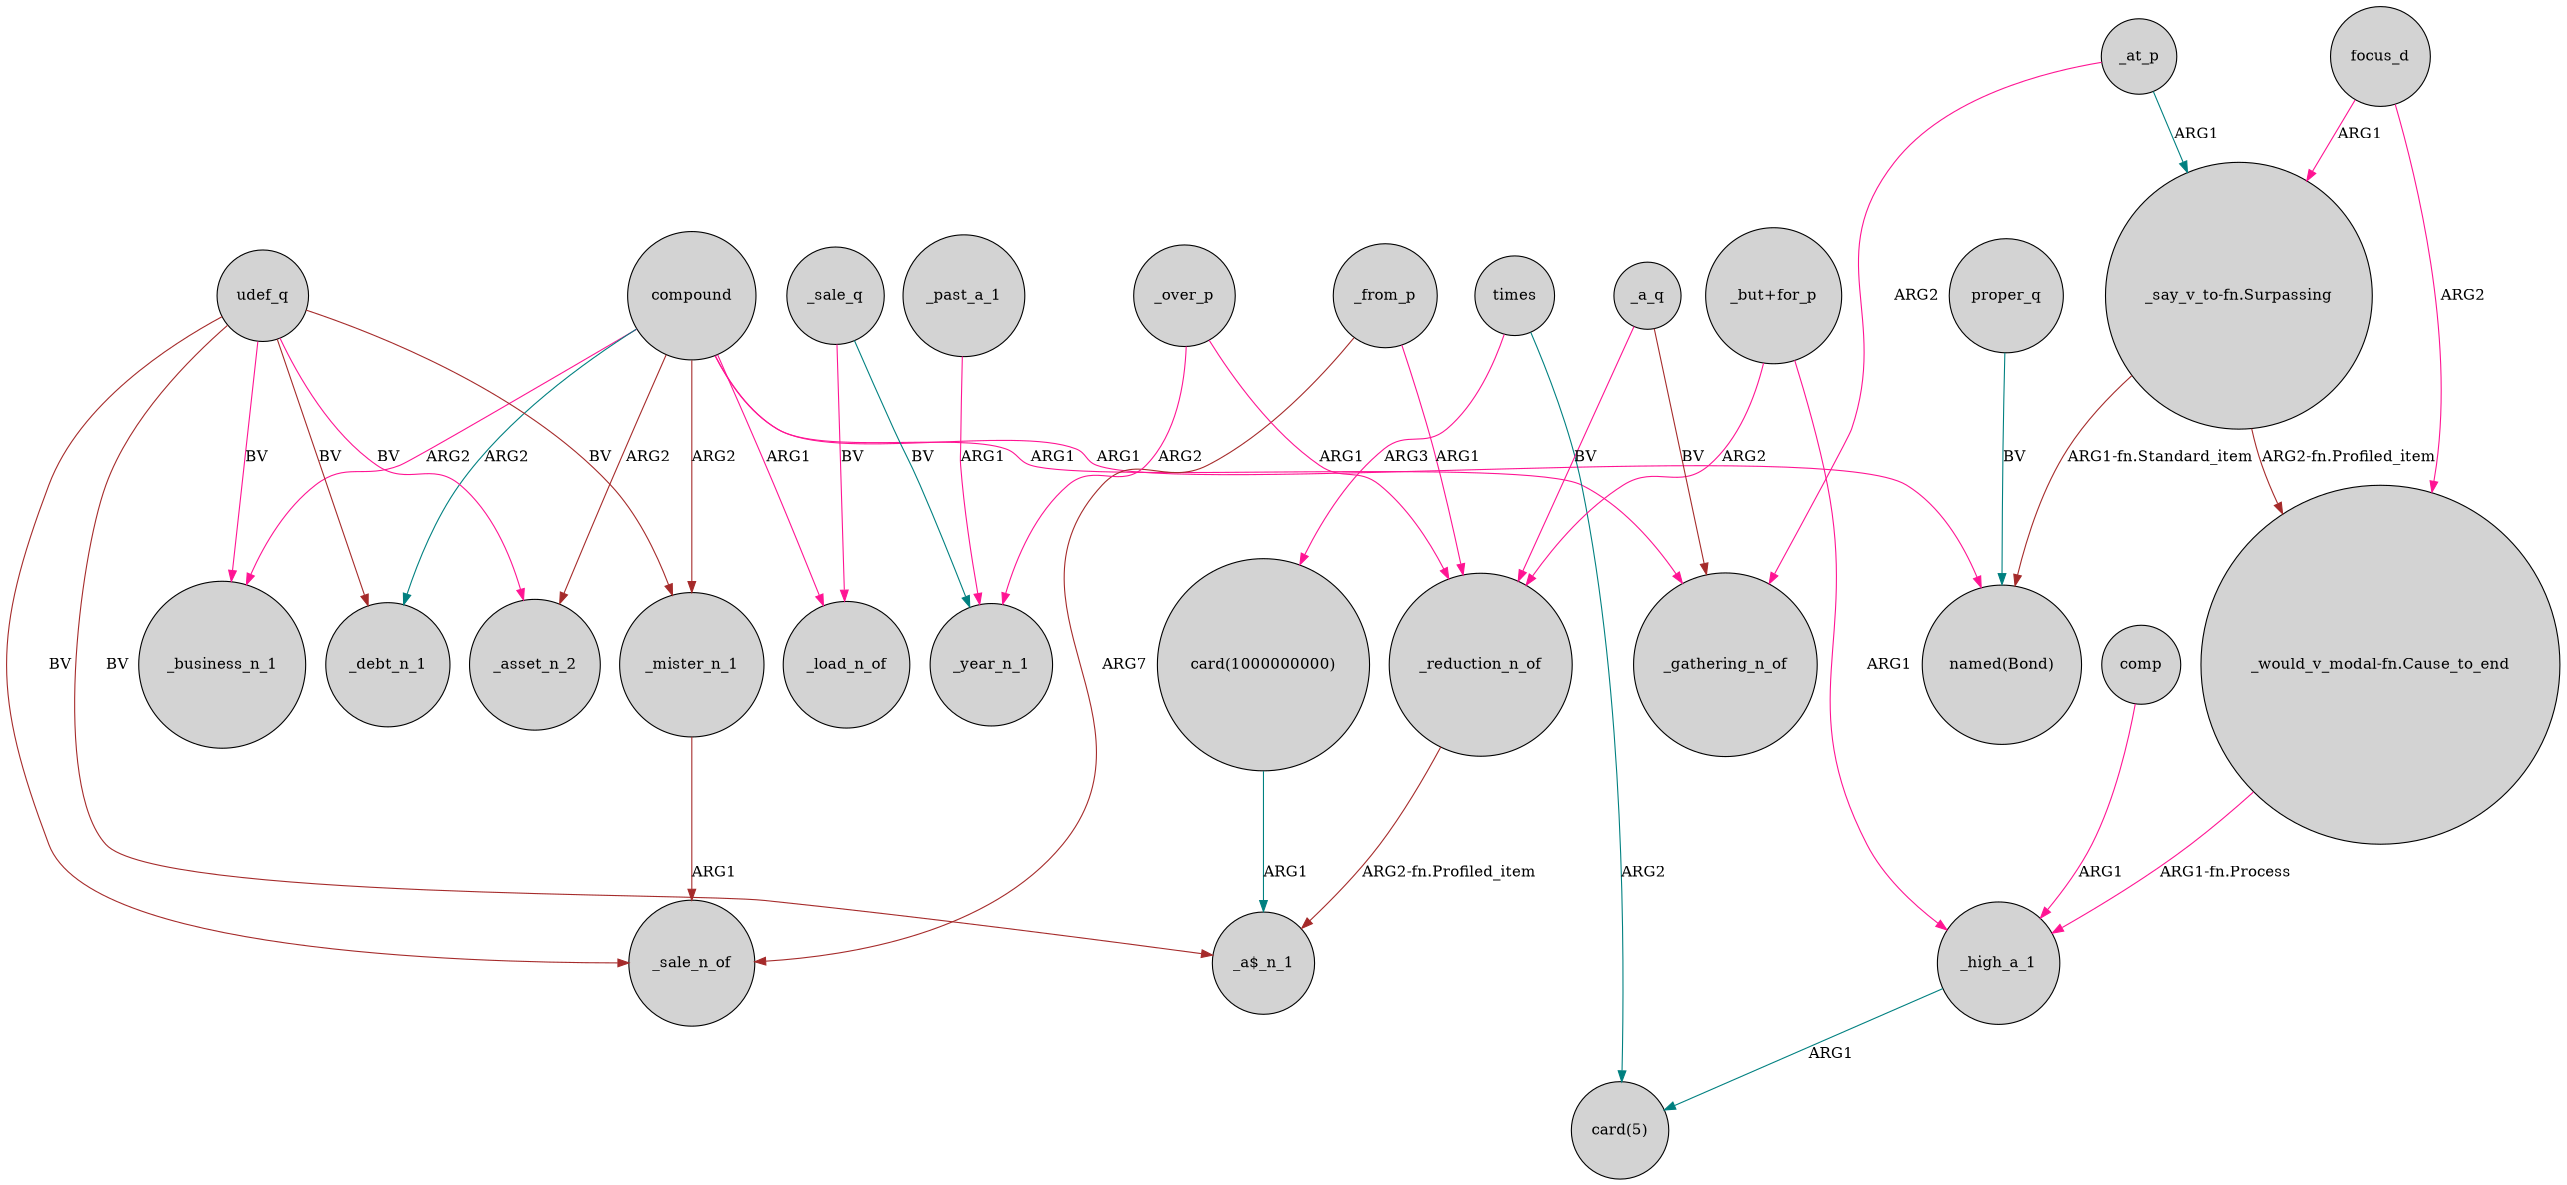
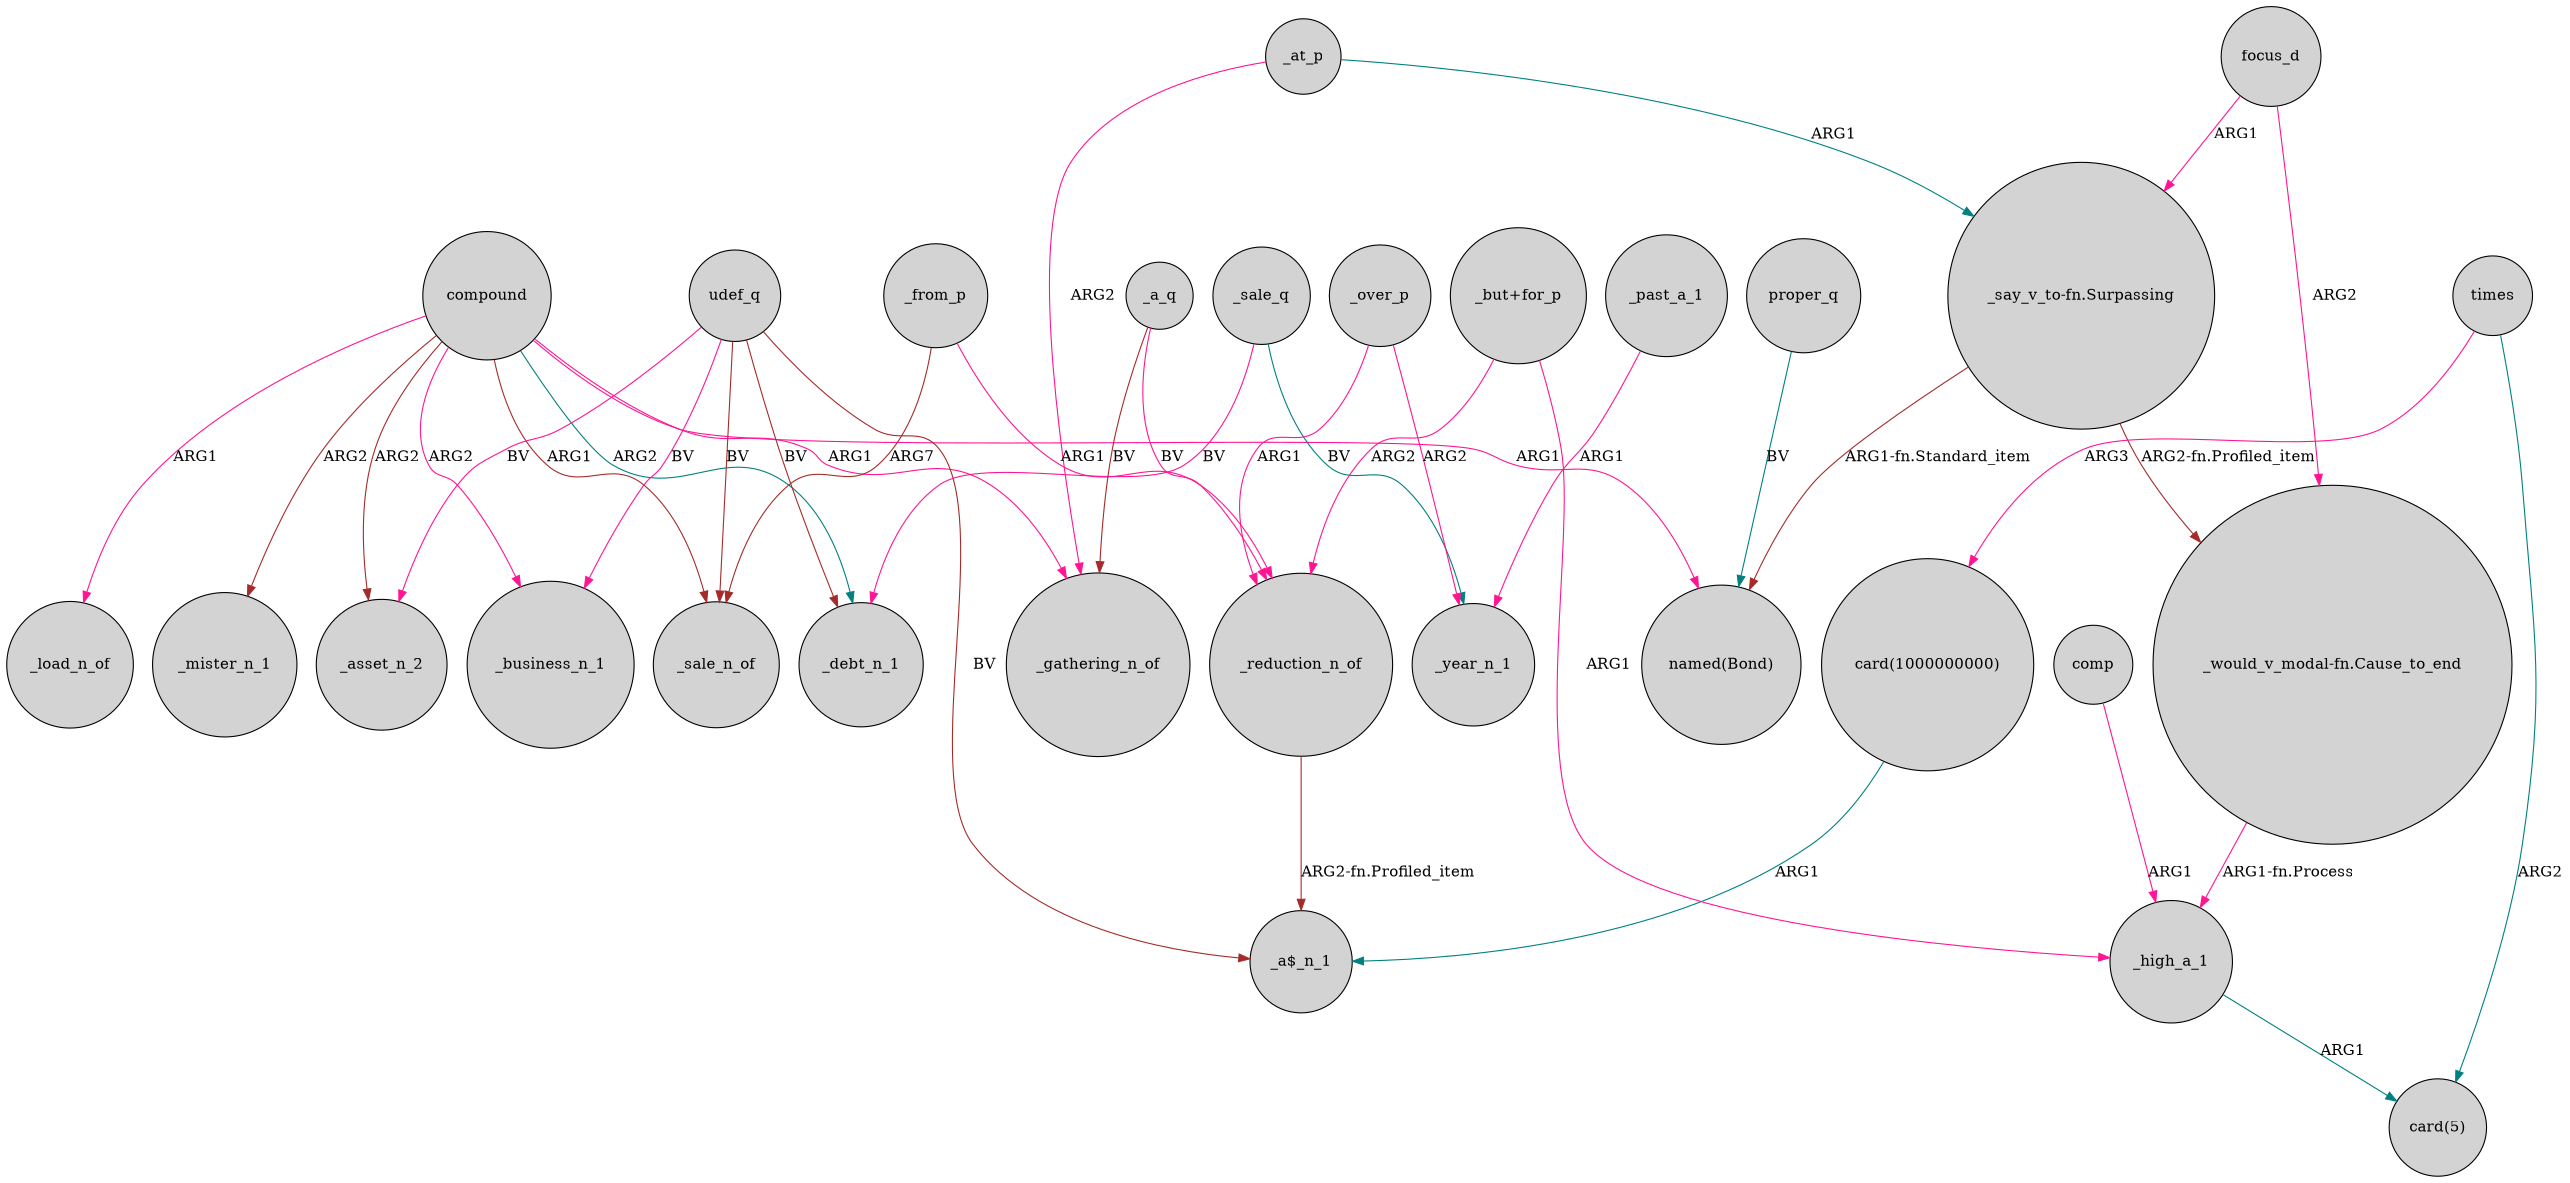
edge "udef_q" -> "_mister_n_1": removed, label "BV"
edge "_sale_q" -> "_load_n_of": now "_sale_q" -> "_debt_n_1"
edge "_mister_n_1" -> "_sale_n_of": now "compound" -> "_sale_n_of"
